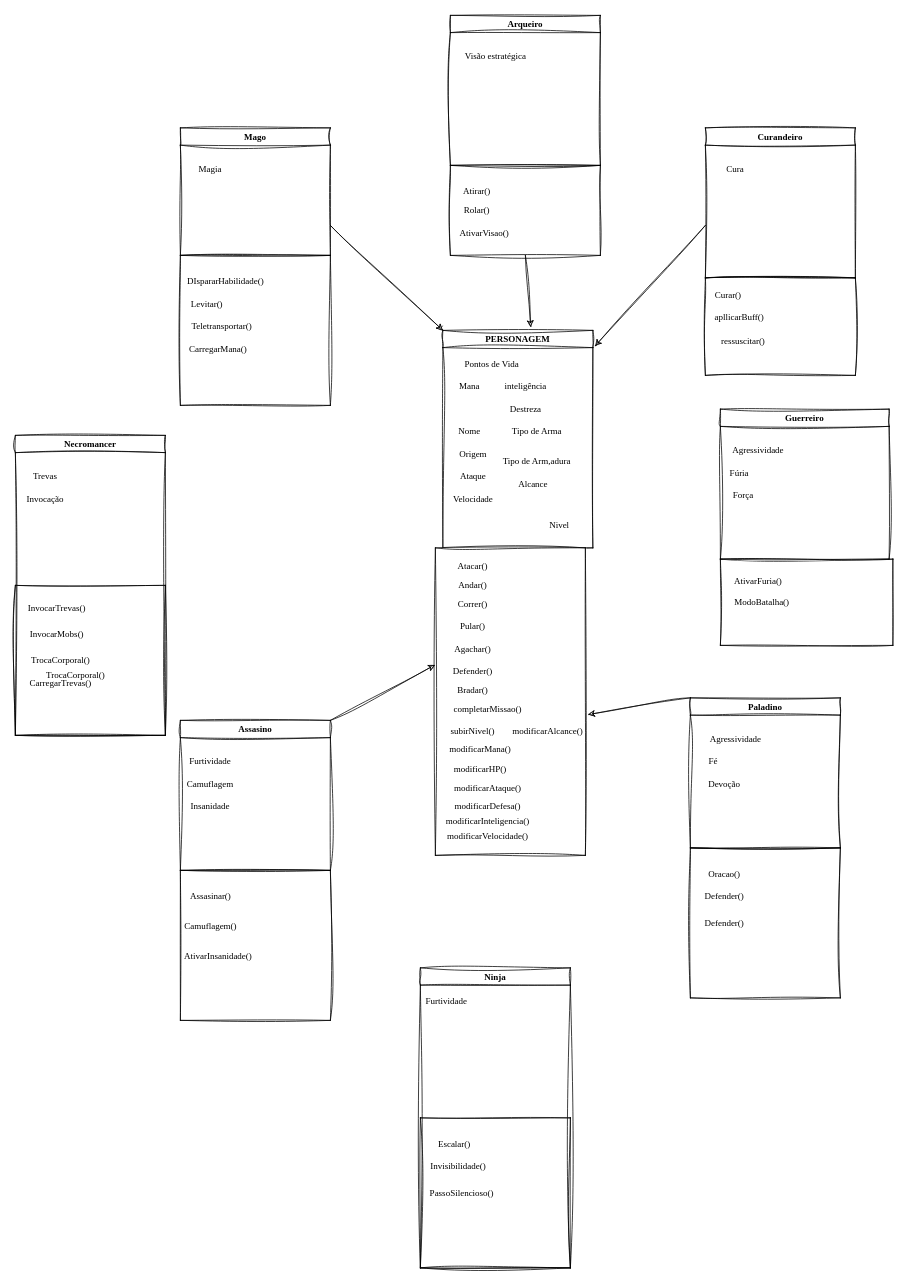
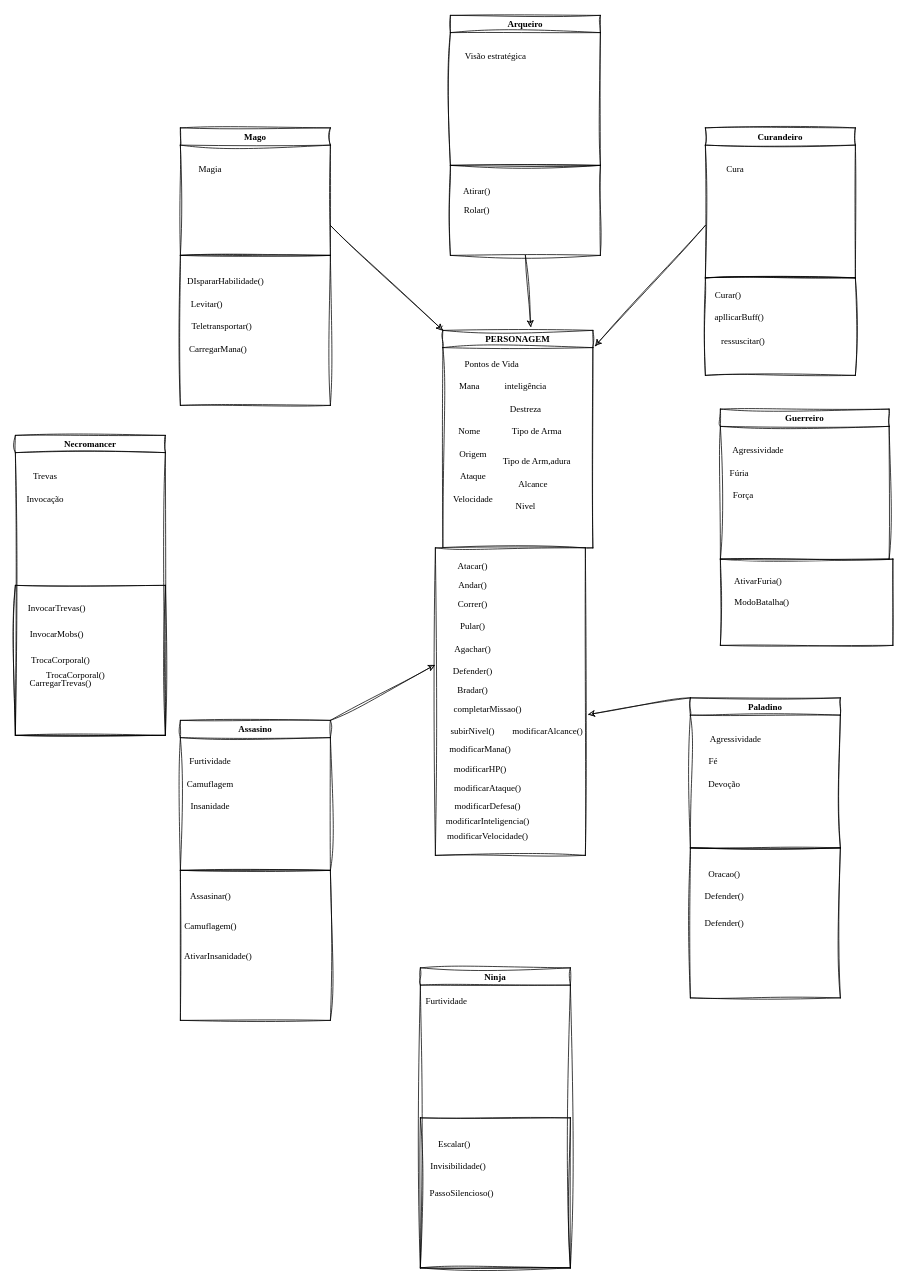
node "AtivarVisao()": removed
node "Nivel": moved (559, 525) -> (525, 507)
